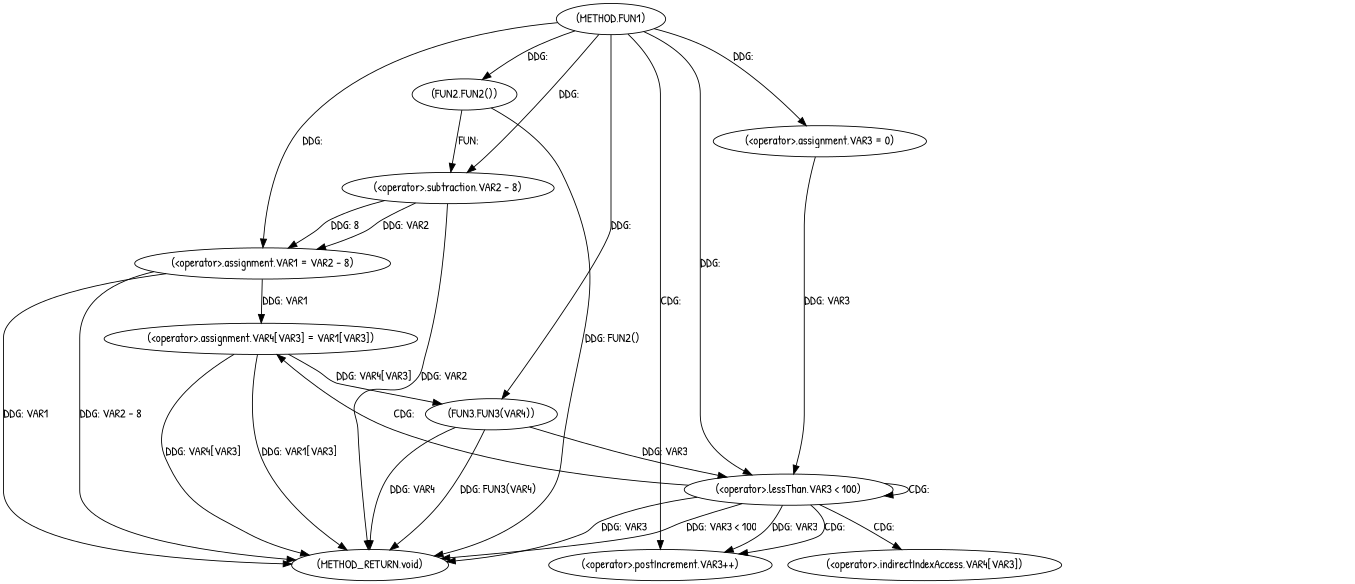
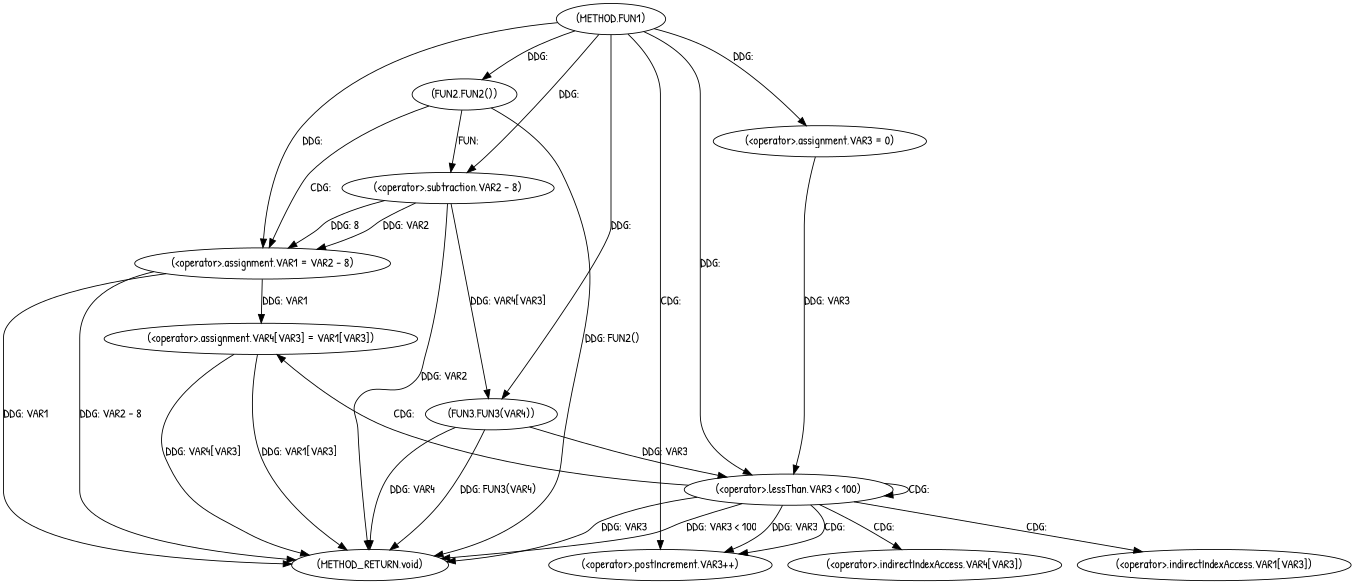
edge "(FUN2,FUN2())" -> "(<operator>.assignment,VAR1 = VAR2 - 8)": added, label "CDG:"
edge "(<operator>.assignment,VAR4[VAR3] = VAR1[VAR3])" -> "(FUN3,FUN3(VAR4))": now "(<operator>.subtraction,VAR2 - 8)" -> "(FUN3,FUN3(VAR4))"
node "(<operator>.indirectIndexAccess,VAR1[VAR3])": added
